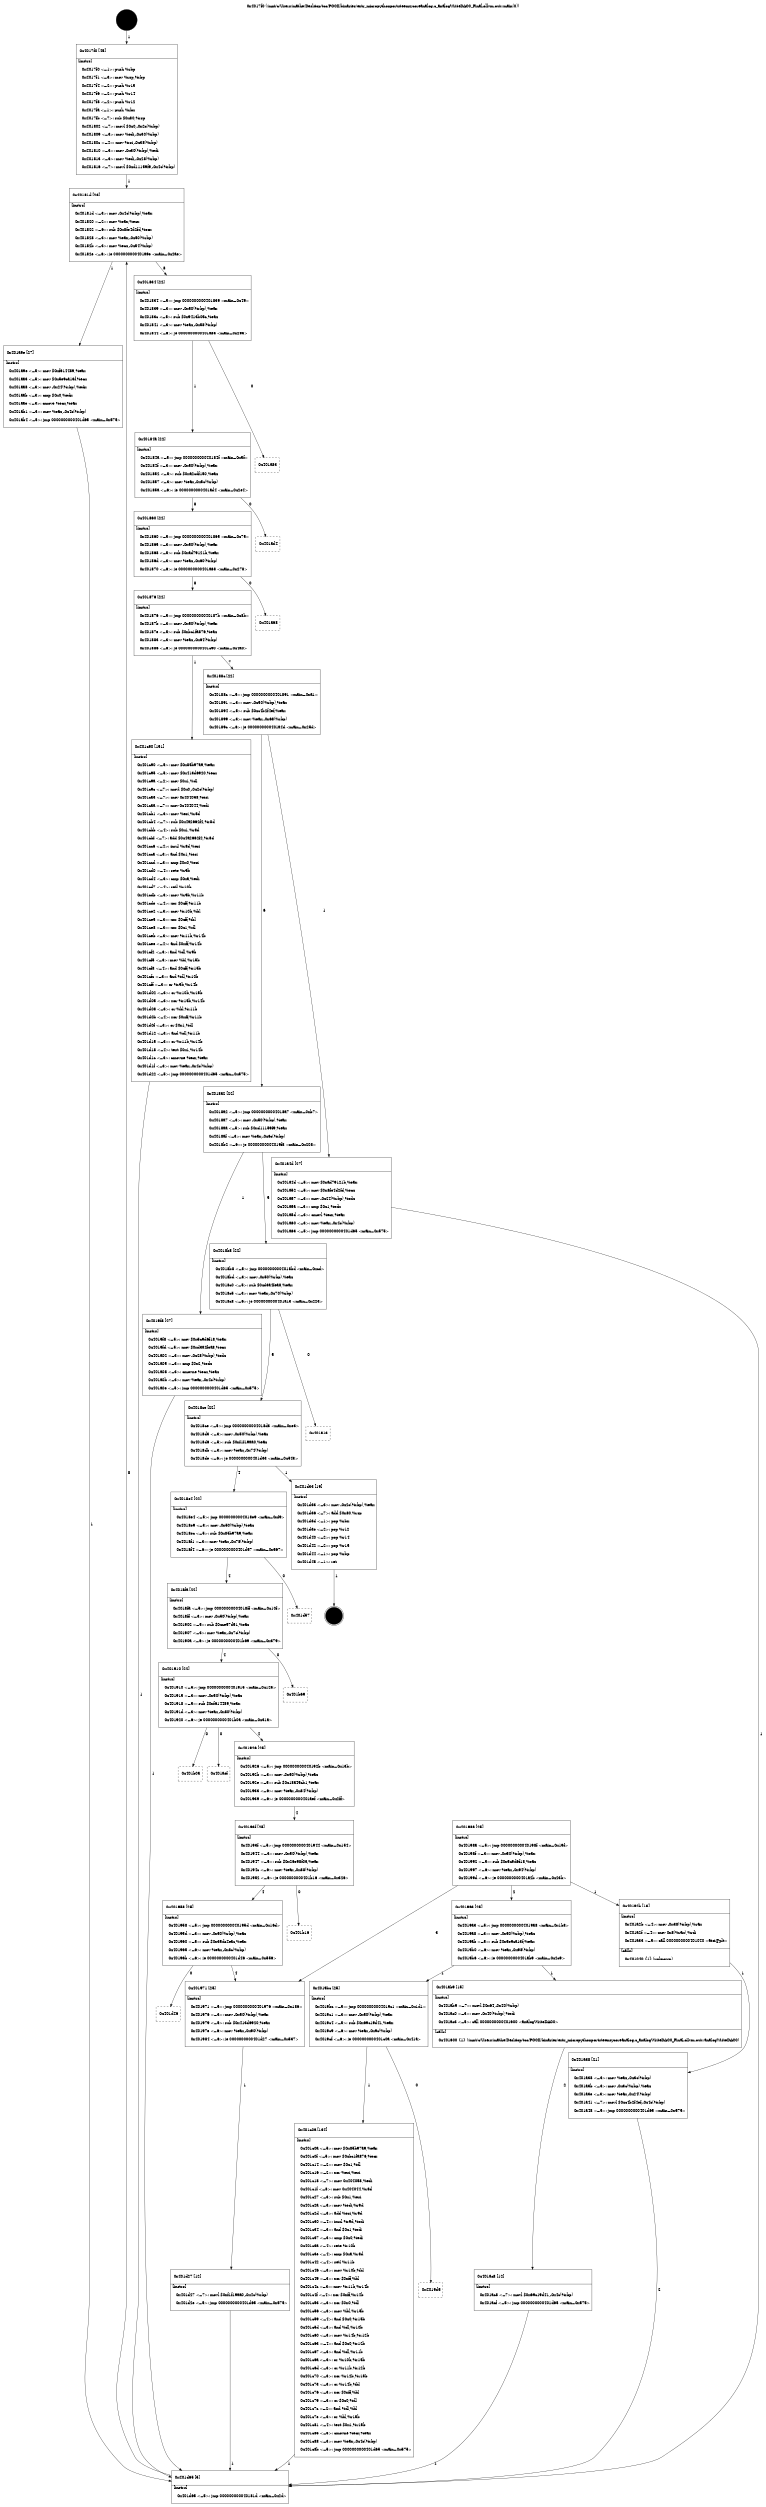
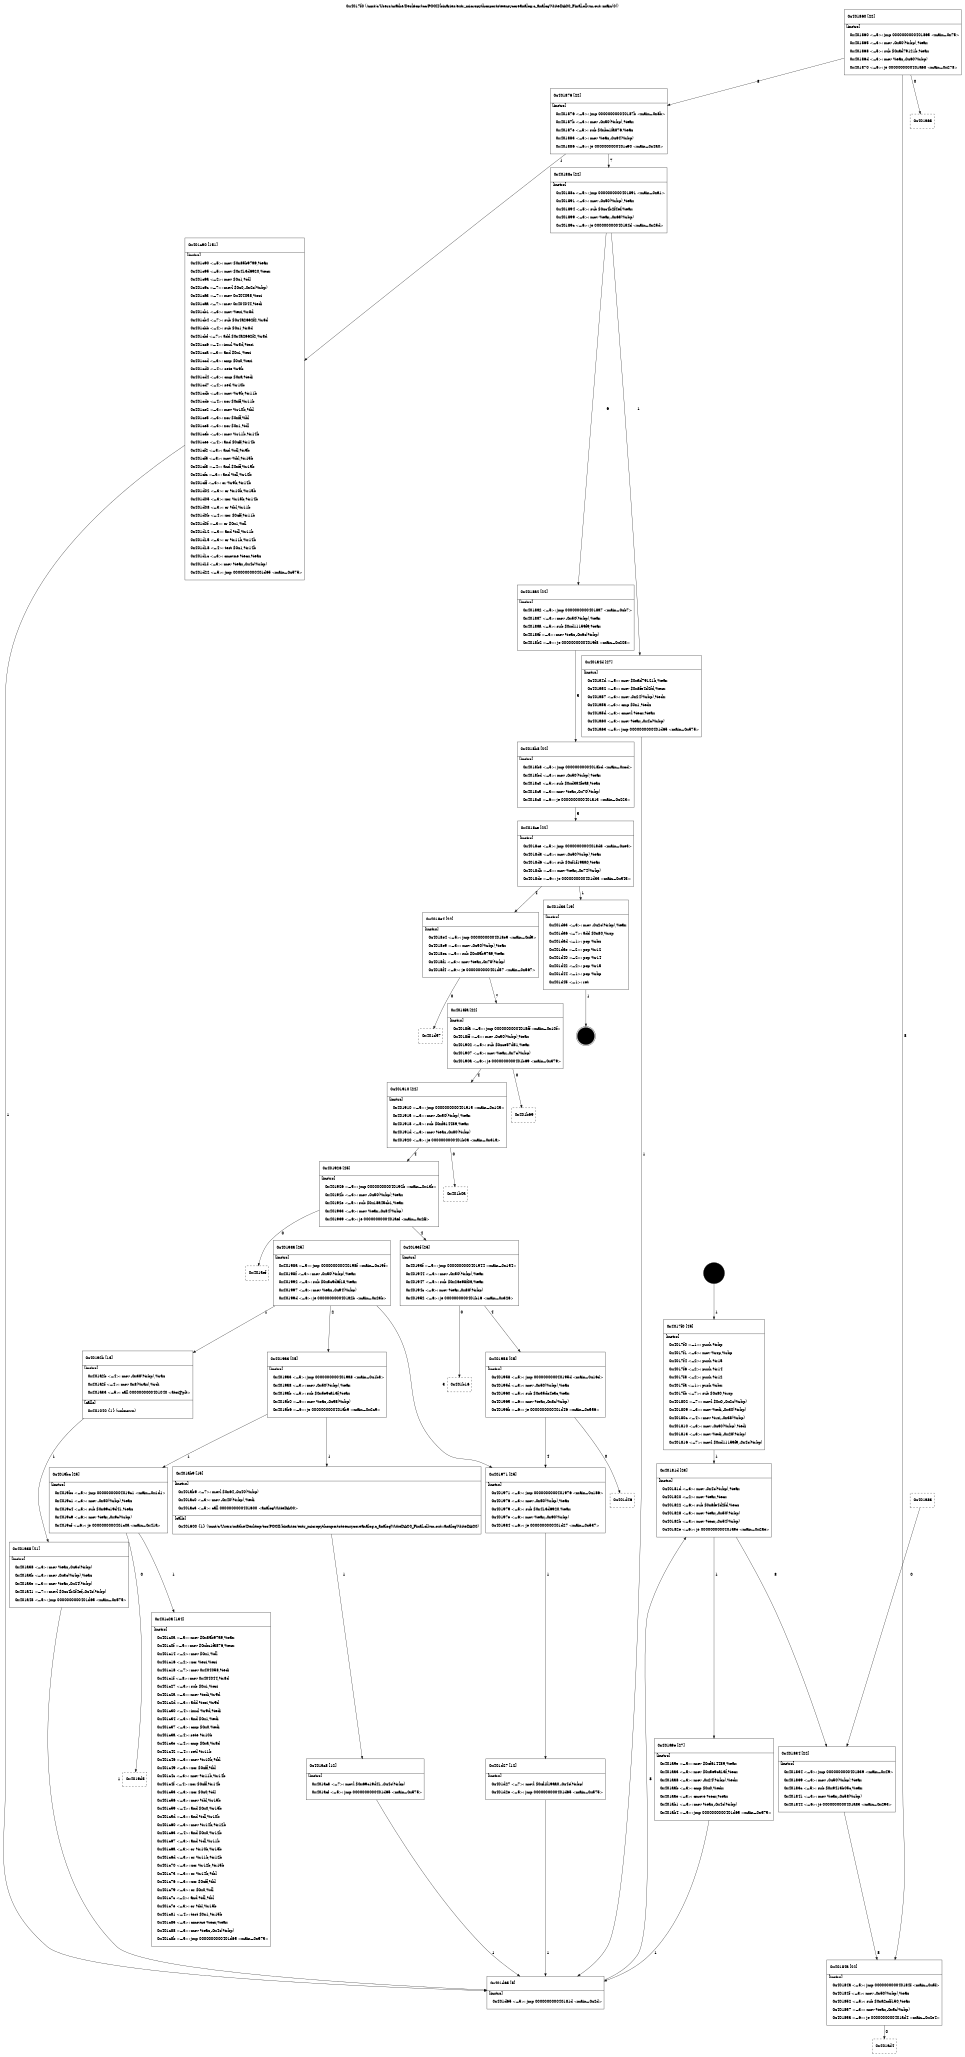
edge "0x401834 [22]" -> "0x40184a [22]": label " 1" -> " 8"
edge "0x401834 [22]" -> "0x401a83": reversed
edge "0x40184a [22]" -> "0x401860 [22]": reversed
node "0x4019f8 [27]": removed
node "0x401a13": removed
edge "0x4018e4 [22]" -> "0x4018fa [22]": label " 4" -> " 7"
edge "0x401910 [22]" -> "0x401aef": now "0x401926 [25]" -> "0x401aef"
edge "0x401ab9 [15]" -> "0x401ac8 [12]": label " 2" -> " 1"
edge "0x401a38 [21]" -> "0x401d65 [5]": label " 2" -> " 1"
edge "0x401c0a [134]" -> "0x401d65 [5]": removed, label "1"
